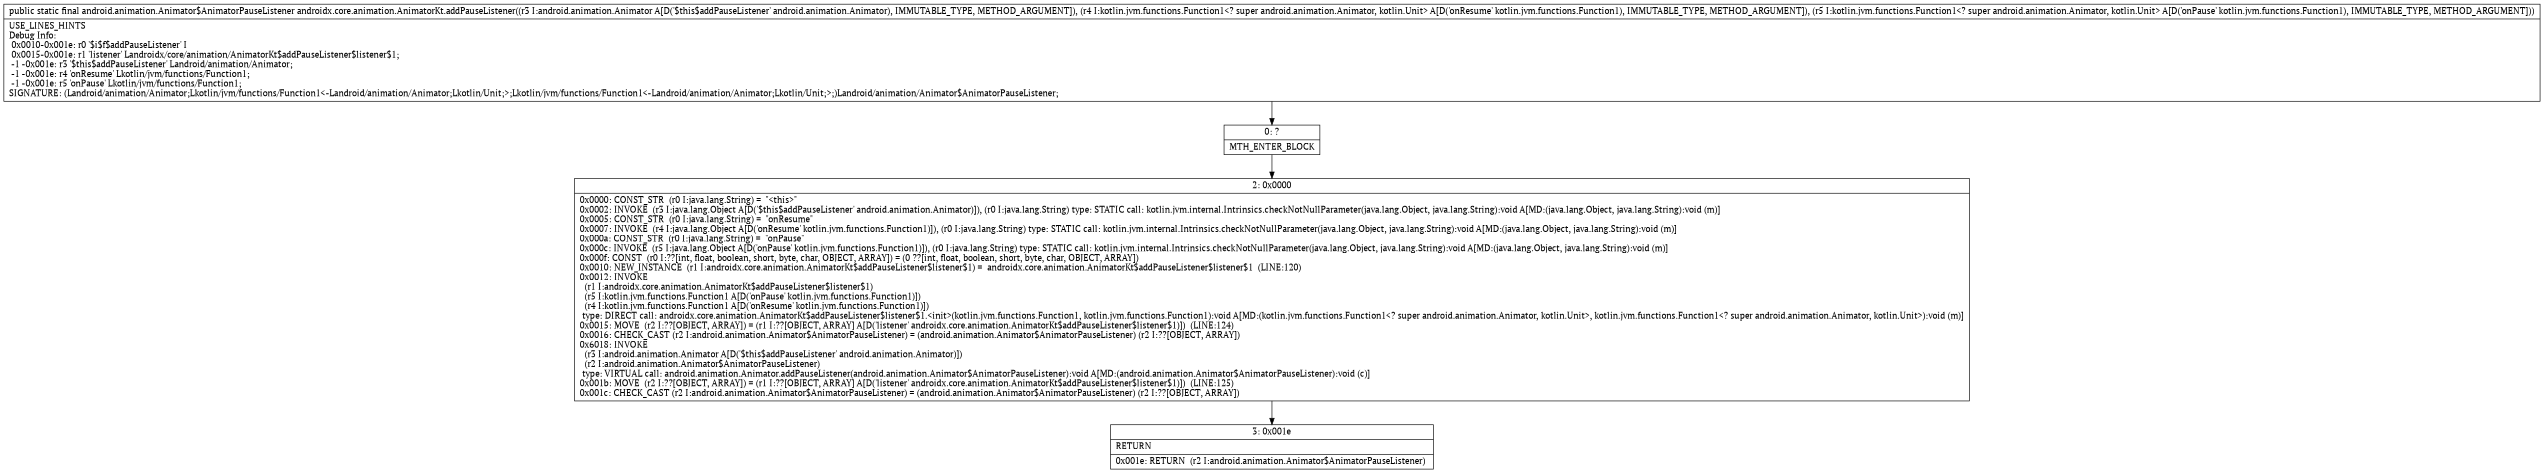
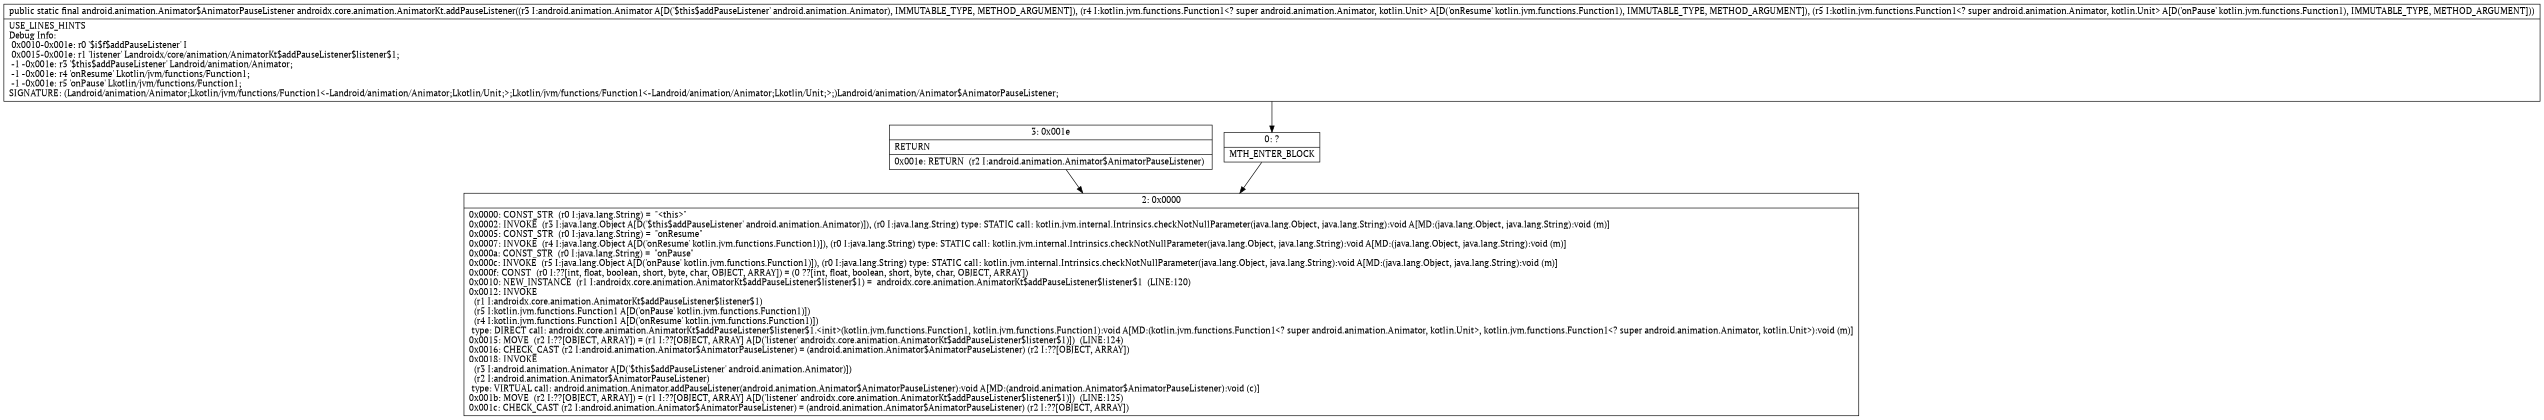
node "2: 0x0000": text "0x6018: INVOKE" -> "0x0018: INVOKE"
edge "2: 0x0000" -> "3: 0x001e": reversed
